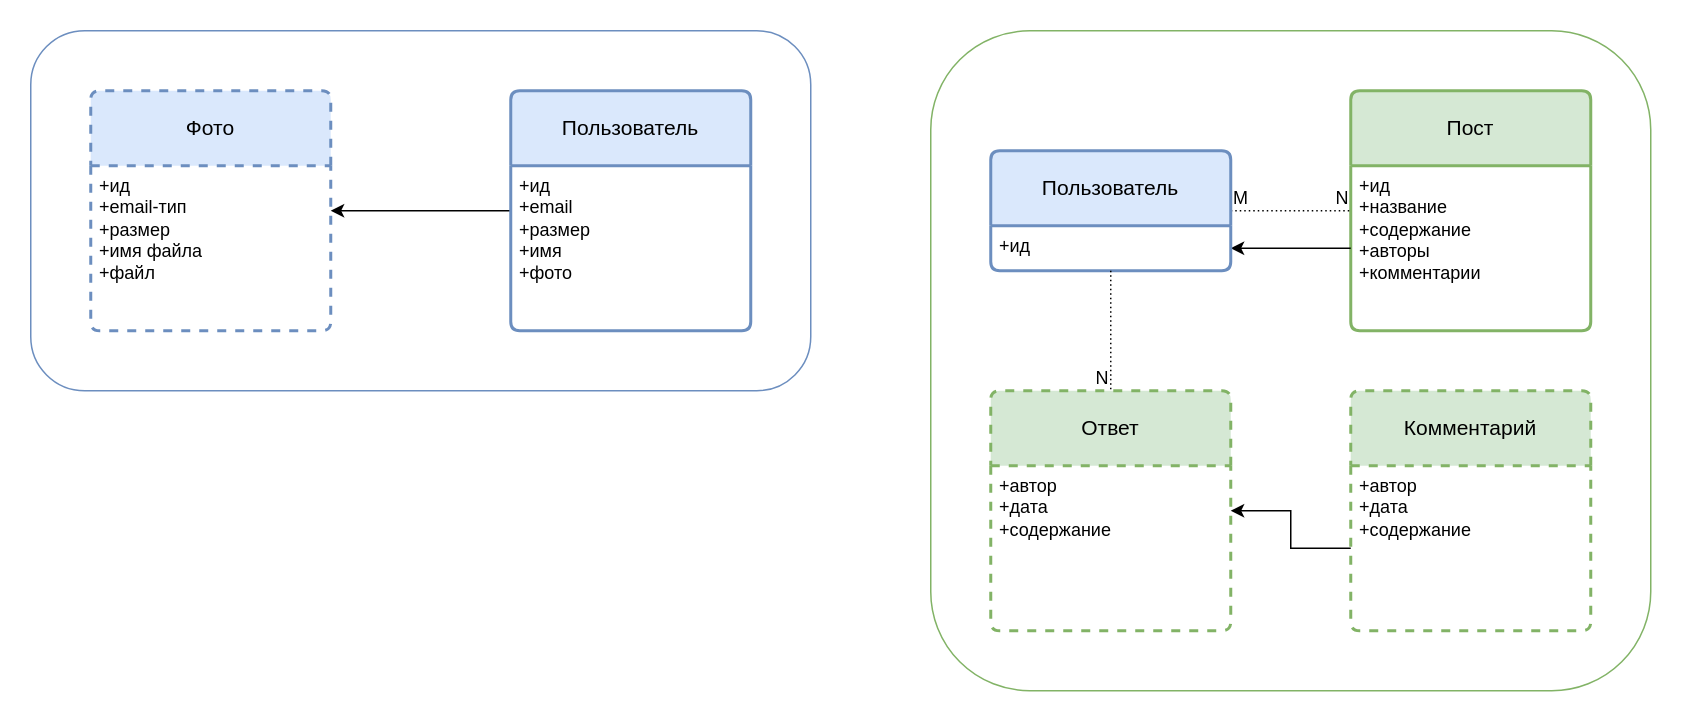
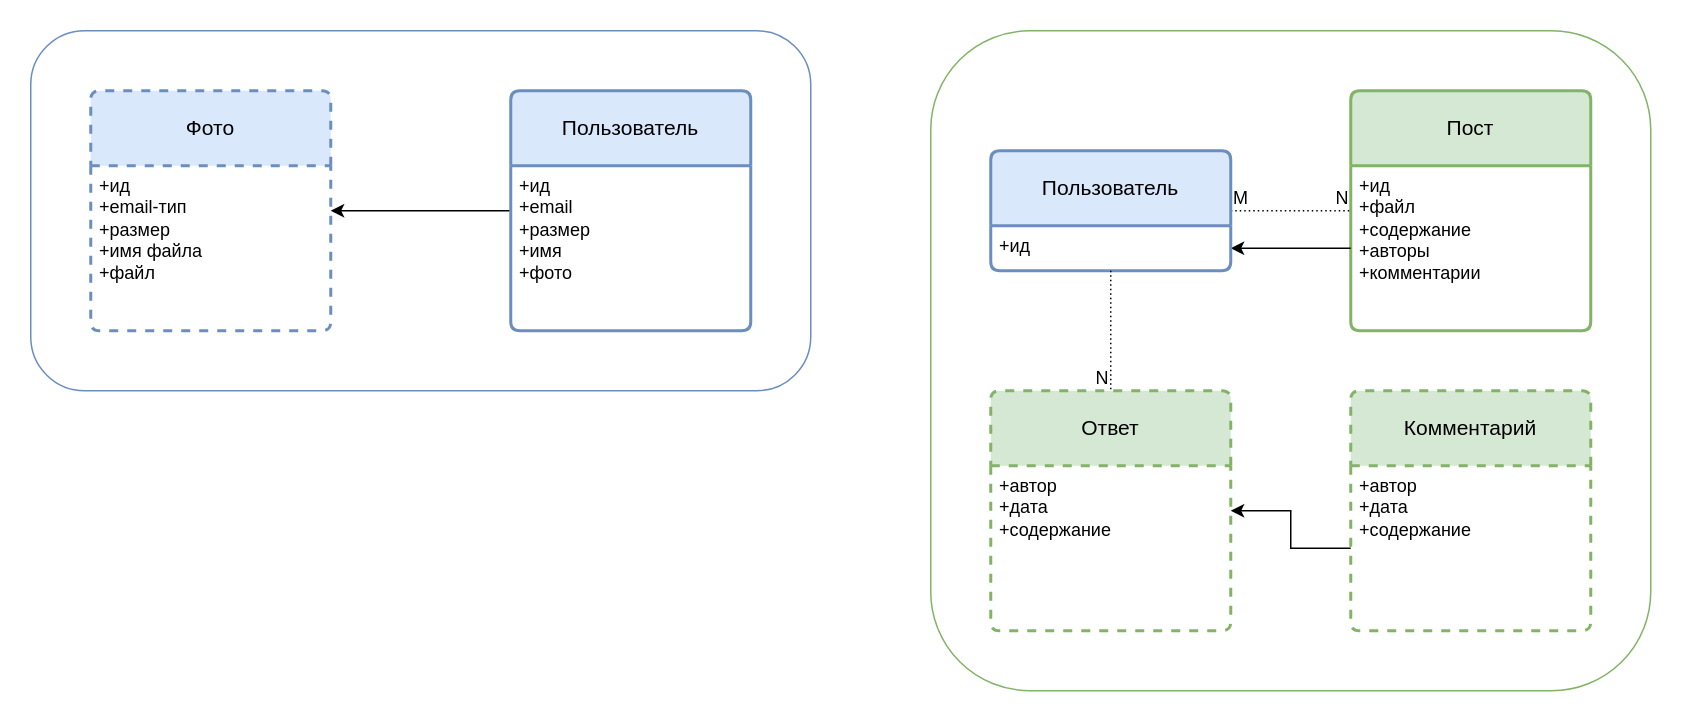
node "+ид +название +содержание +авторы +комментарии": label "+ид +название +содержание +авторы +комментарии" -> "+ид +файл +содержание +авторы +комментарии"
